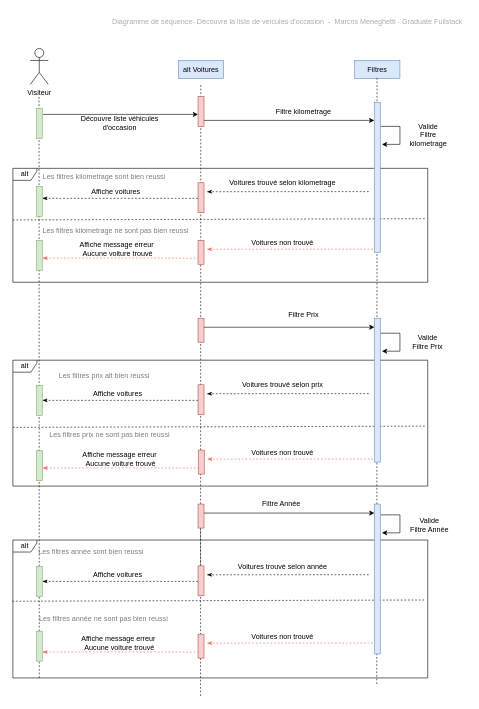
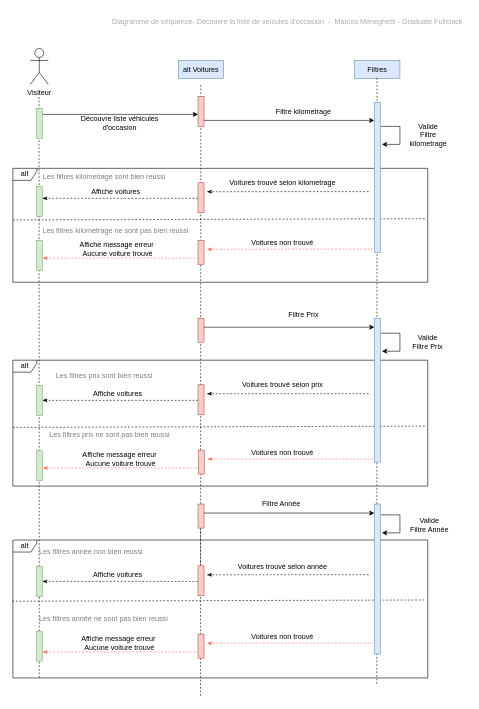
node "Les filtres prix alt bien reussi": label "Les filtres prix alt bien reussi" -> "Les filtres prix sont bien reussi"
node "Les filtres année sont bien reussi": label "Les filtres année sont bien reussi" -> "Les filtres année non bien reussi"
